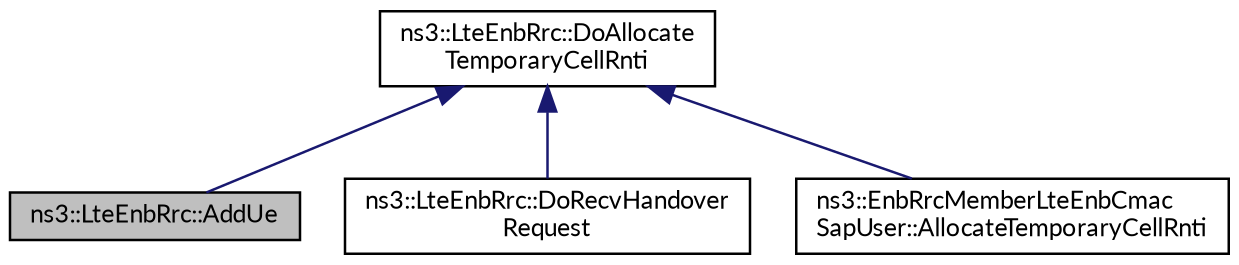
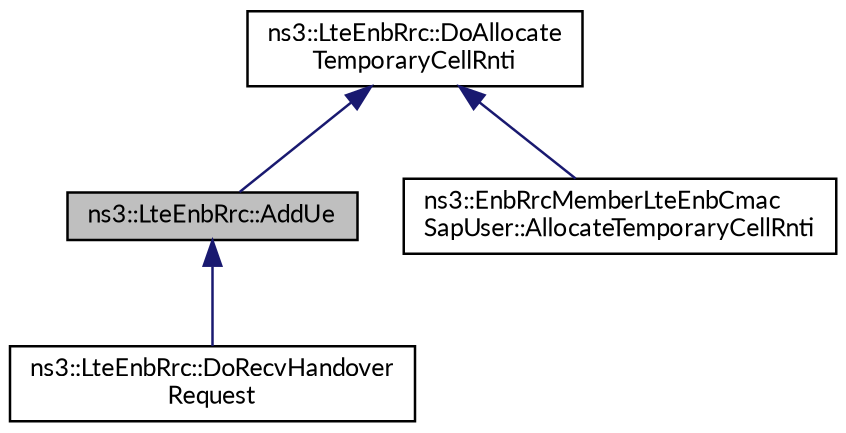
edge "ns3::LteEnbRrc::DoRecvHandover Request" -> "ns3::LteEnbRrc::DoAllocate TemporaryCellRnti": now "ns3::LteEnbRrc::DoRecvHandover Request" -> "ns3::LteEnbRrc::AddUe"
